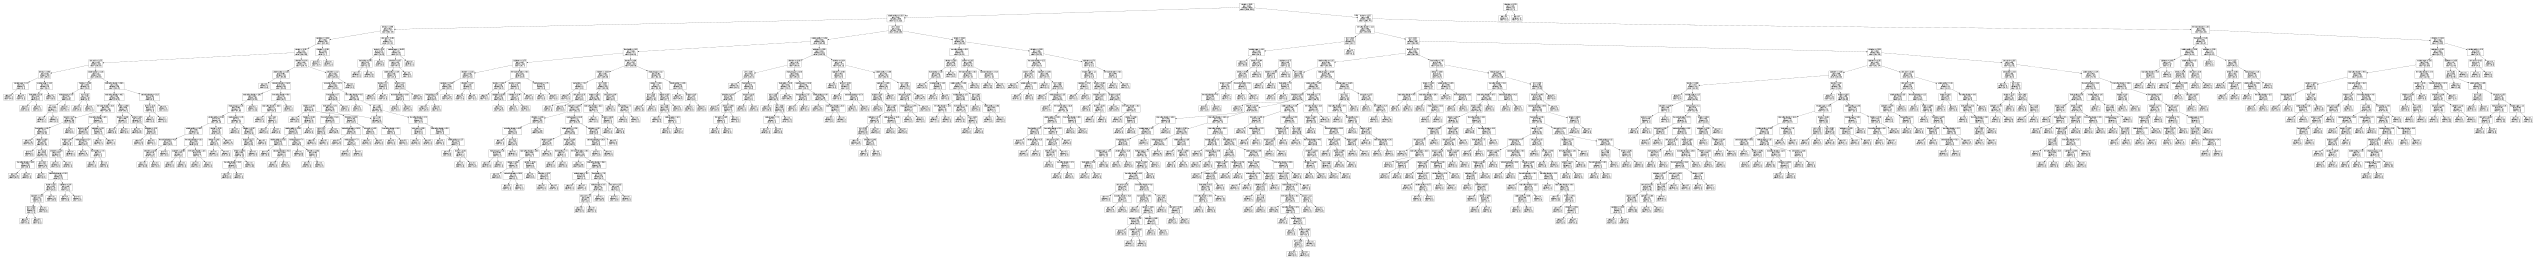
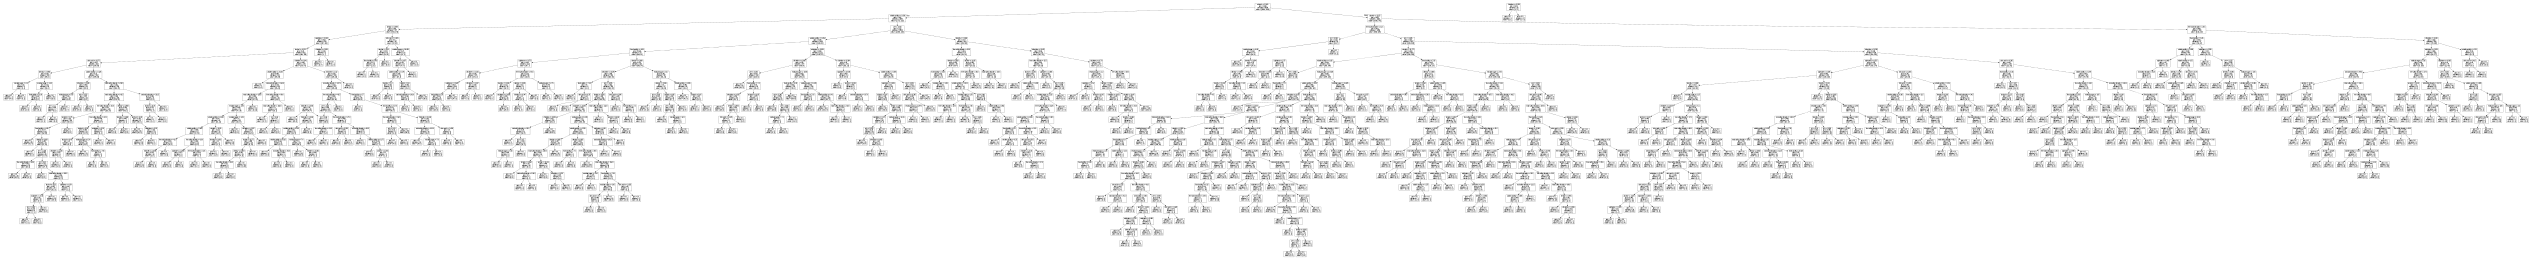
node "density <= 0.994 gini = 0.32 samples = 30 value = [24, 6]": label "density <= 0.994 gini = 0.32 samples = 30 value = [24, 6]" -> "density <= 0.994 gini = 0.32 citric = 30 value = [24, 6]"
edge "chlorides <= 0.052 gini = 0.245 samples = 7 value = [6, 1]" -> "alcohol <= 10.05 gini = 0.5 samples = 2 value = [1, 1]": now "sulphates <= 0.52 gini = 0.5 samples = 2 value = [1, 1]" -> "alcohol <= 10.05 gini = 0.5 samples = 2 value = [1, 1]"
